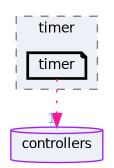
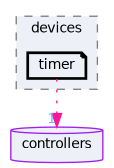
cluster "timer": label "timer" -> "devices"
